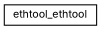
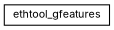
node "ethtool_ethtool": label "ethtool_ethtool" -> "ethtool_gfeatures"
